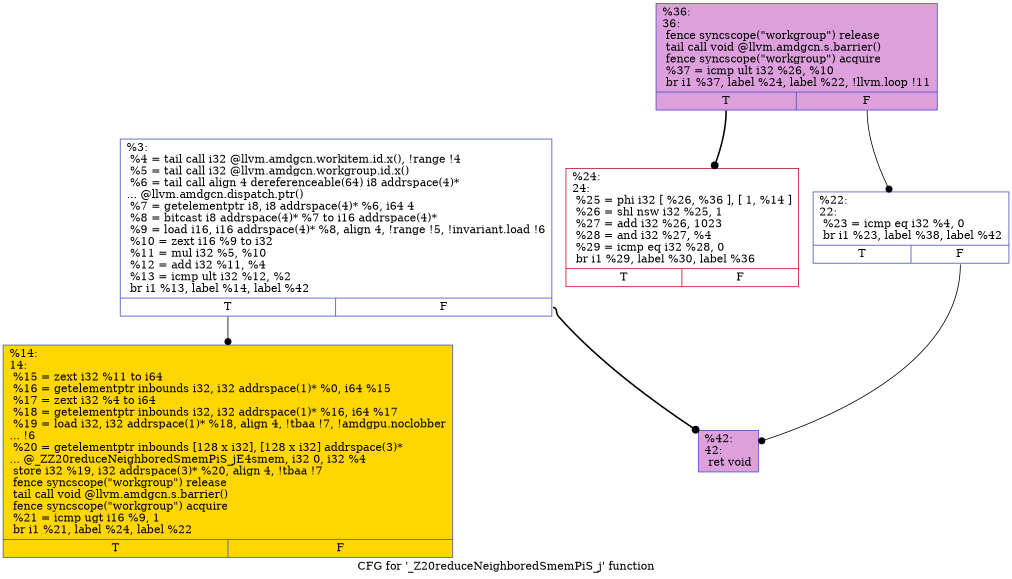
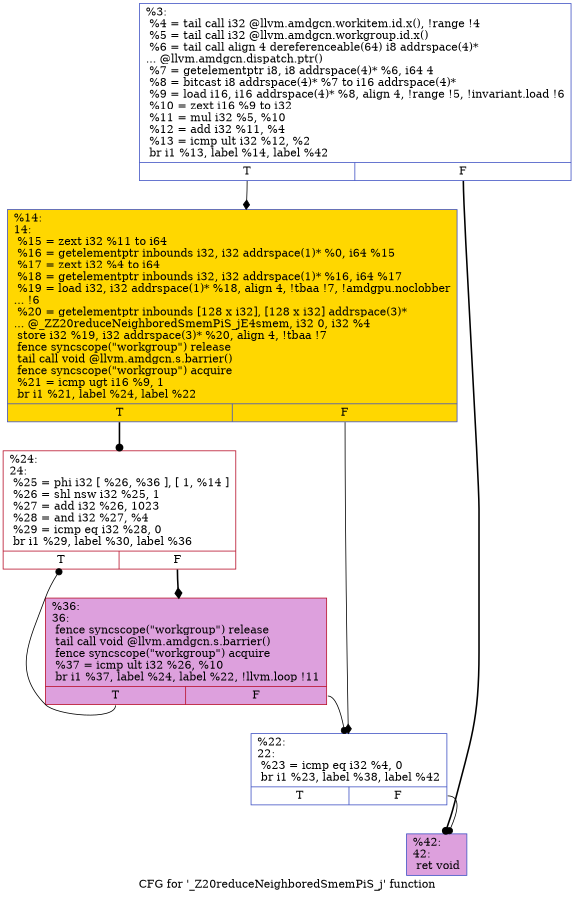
node "%36:": color #3d50c3ff -> #b70d28ff
edge "%36:" -> "%24:": style bold -> solid
edge "%3:" -> "%14:": arrowhead dot -> diamond
edge "%14:" -> "%24:": added
edge "%14:" -> "%22:": added
edge "%24:" -> "%36:": added
